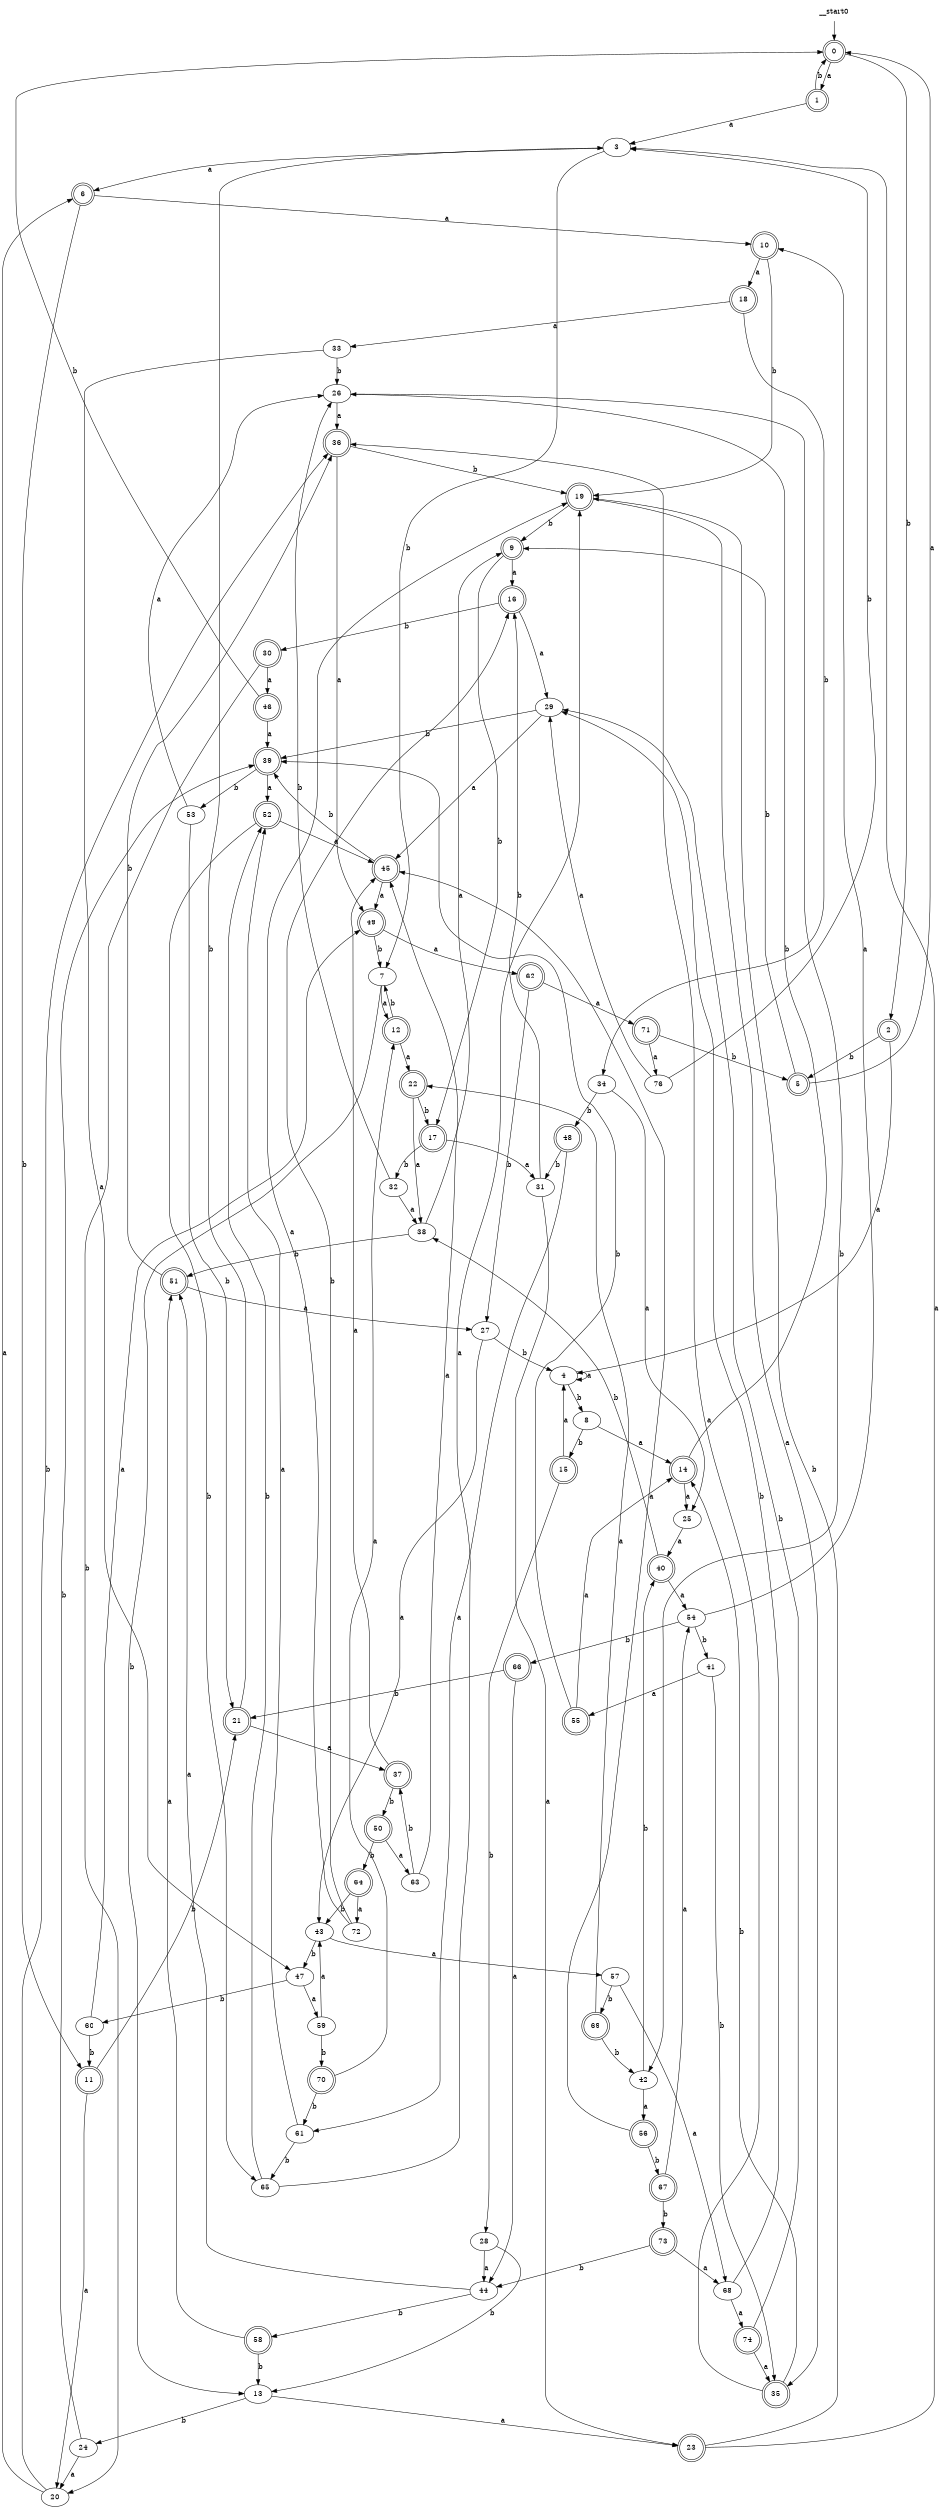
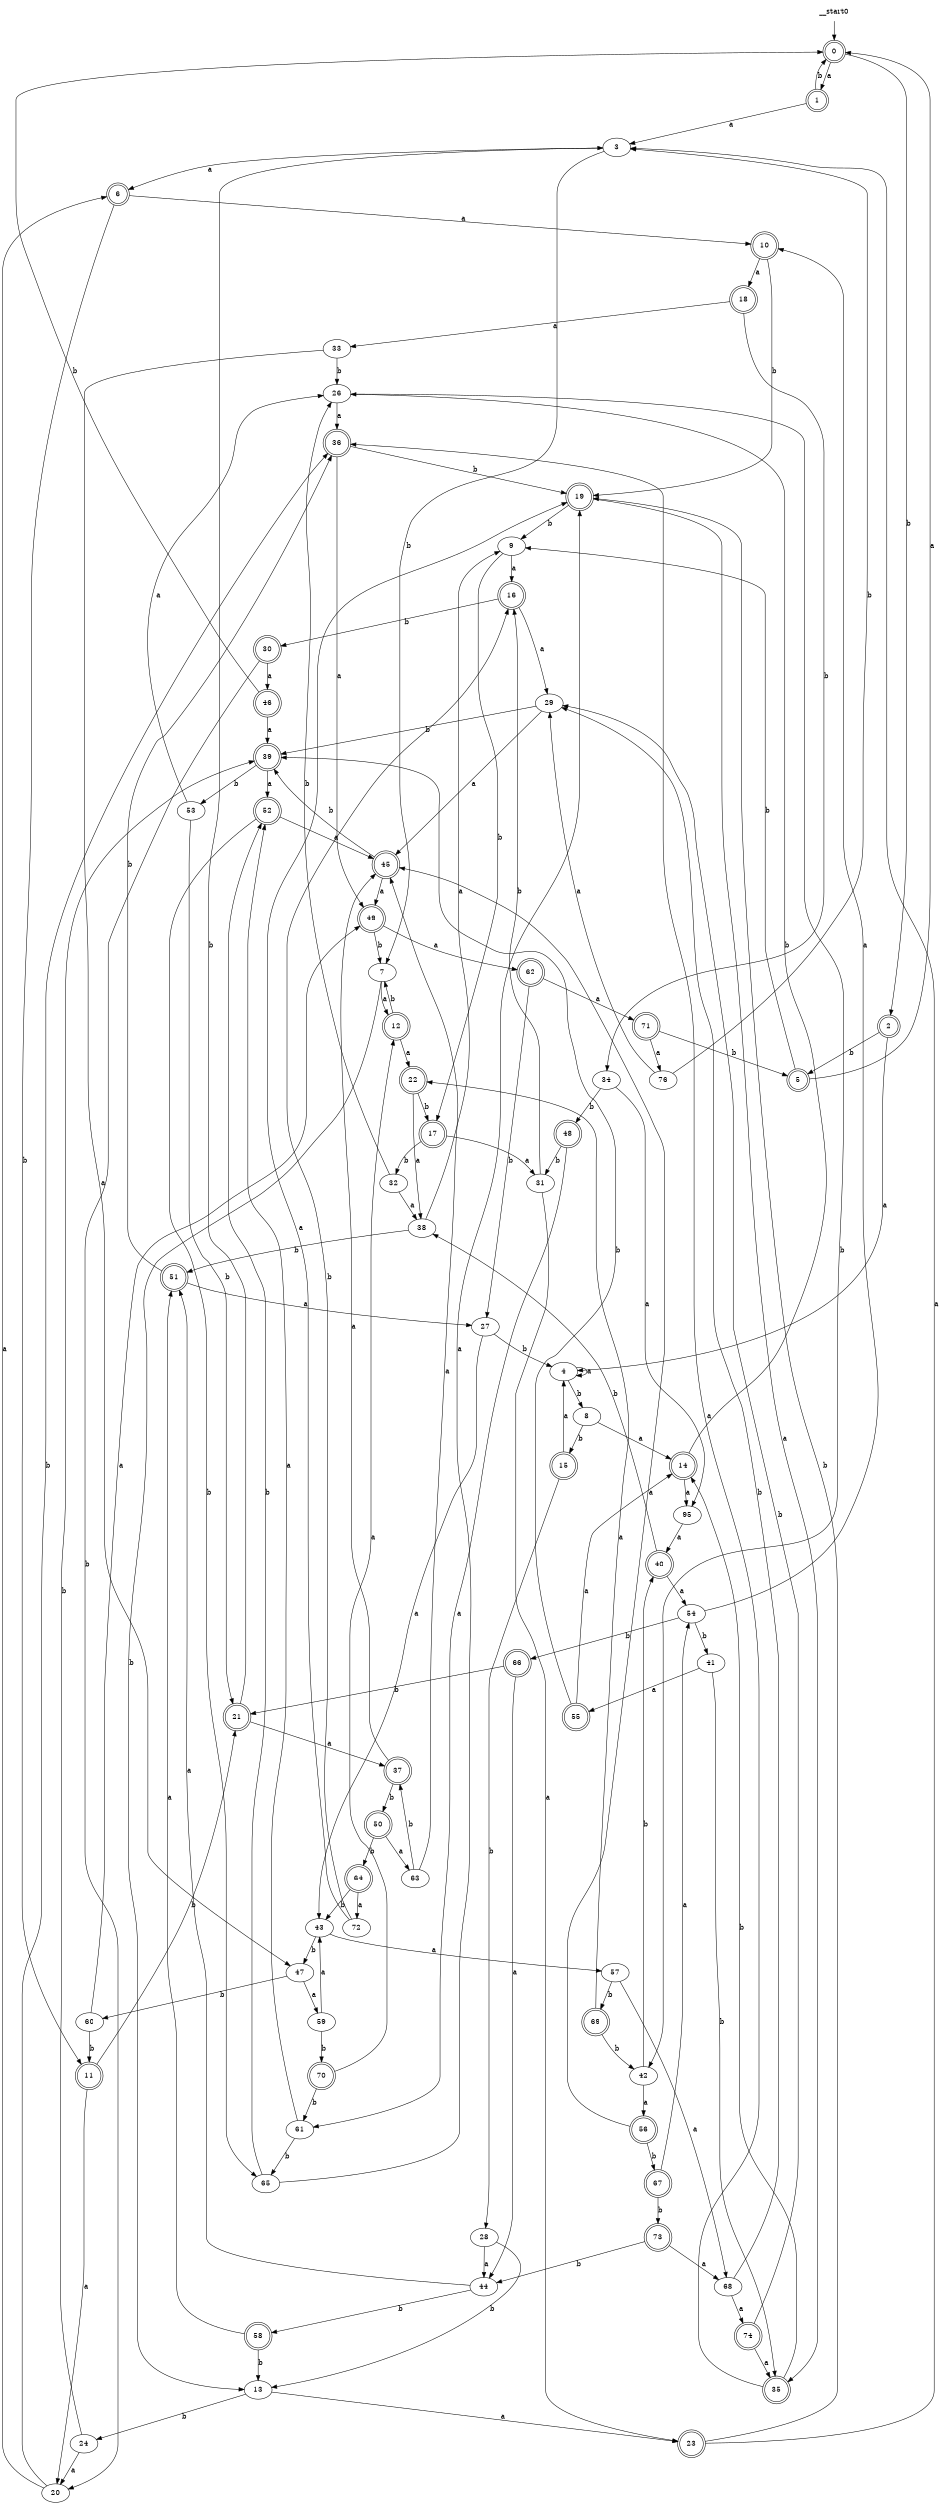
node "9": shape doublecircle -> ellipse
node "25": label "25" -> "95"
